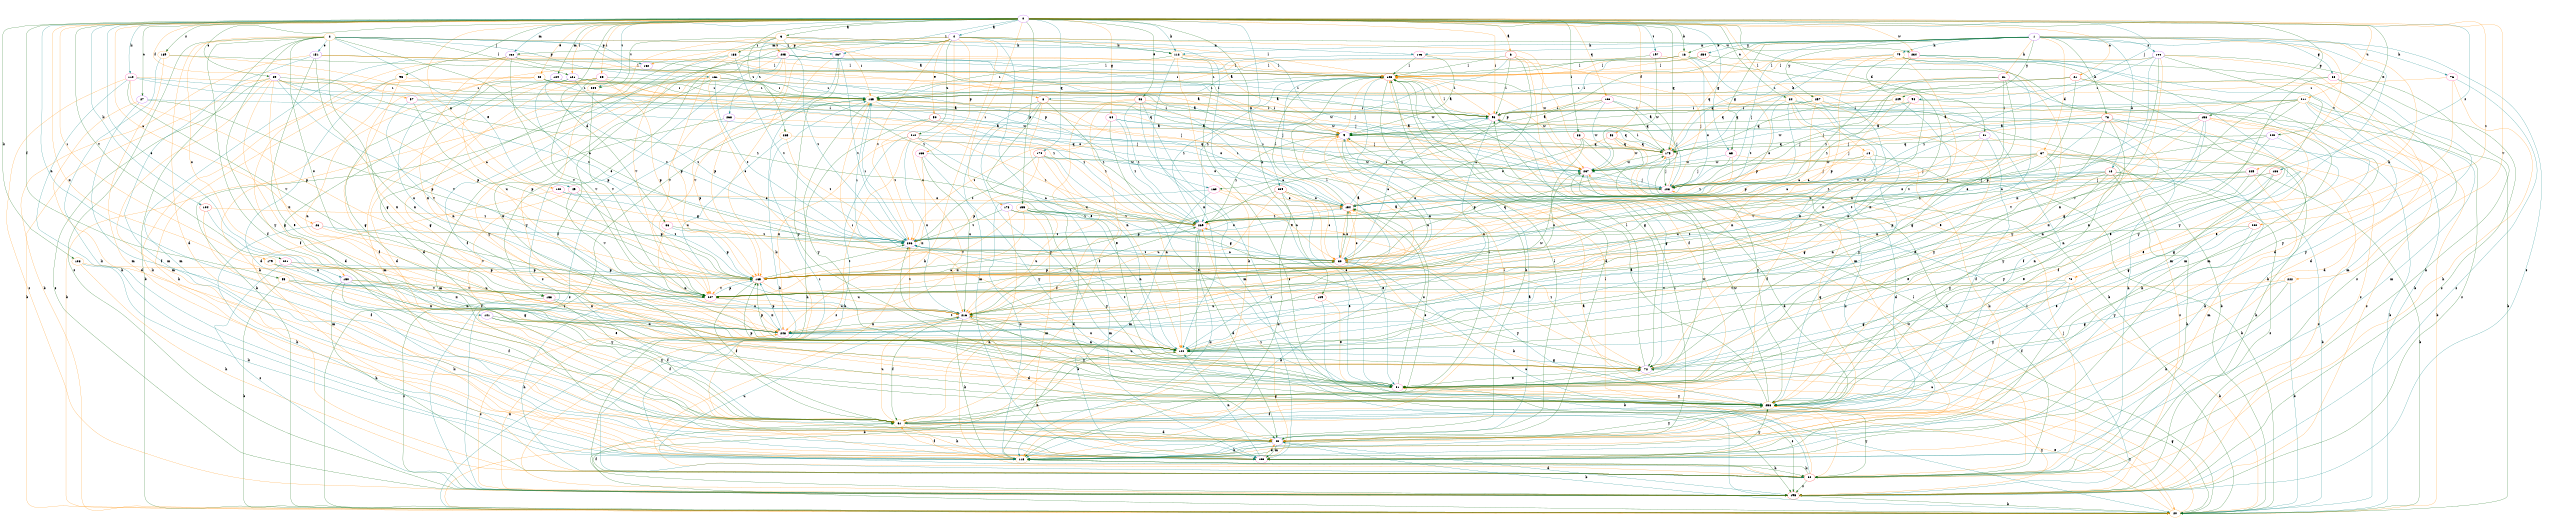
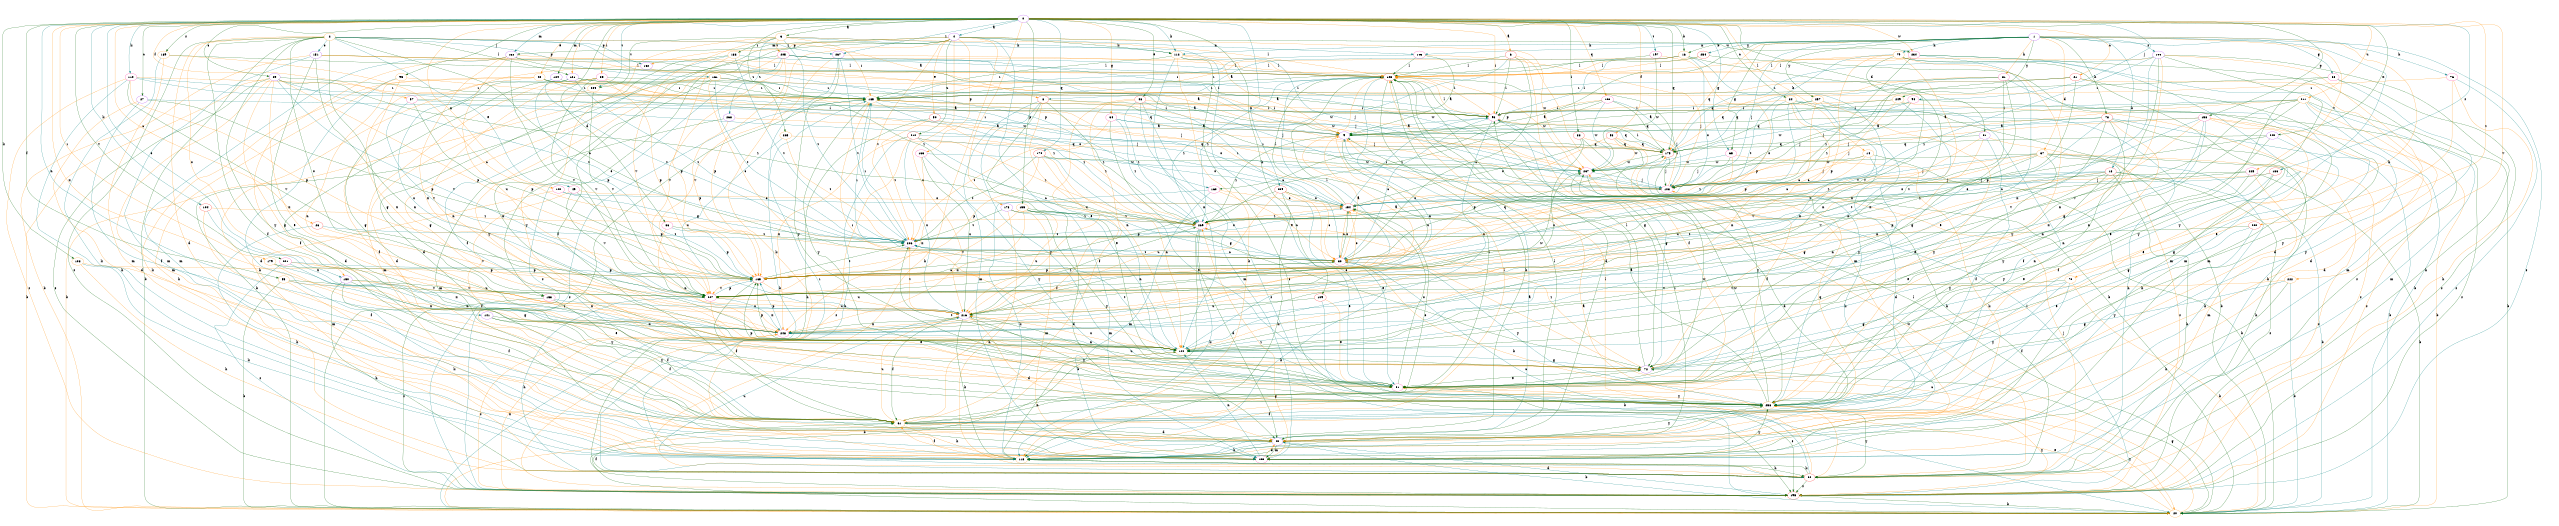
edge "227" -> "51": added, label "e"
